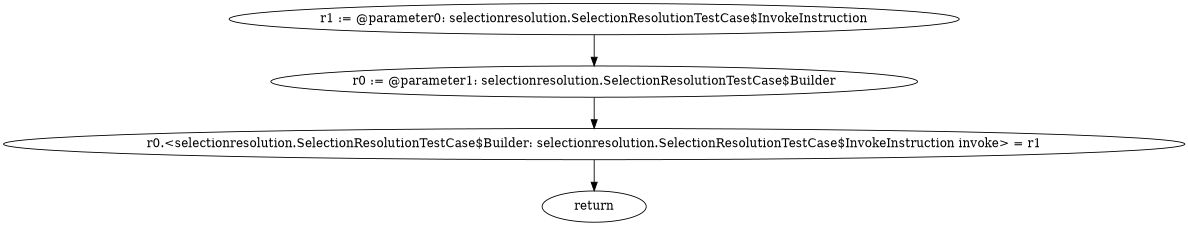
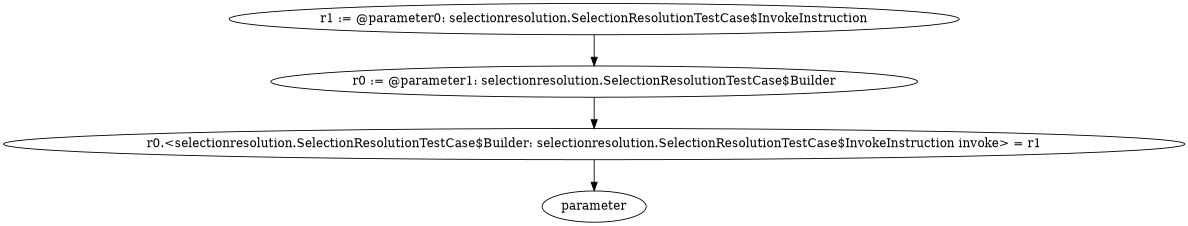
node "return": label "return" -> "parameter"
